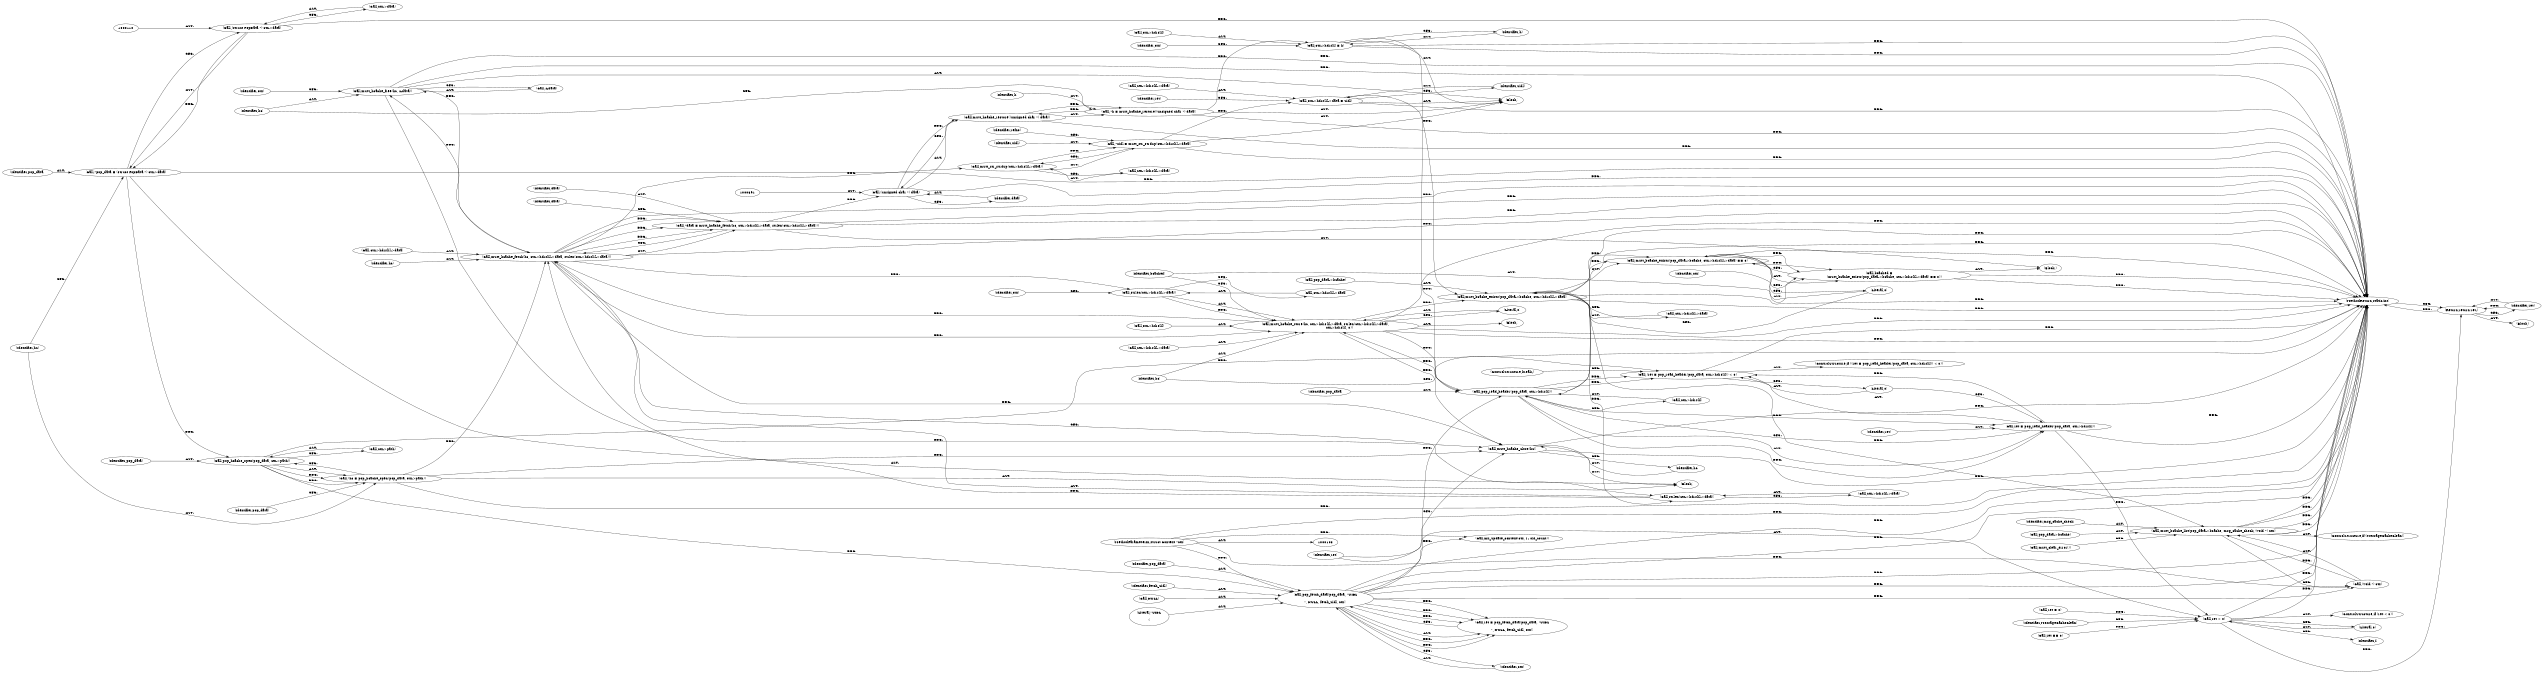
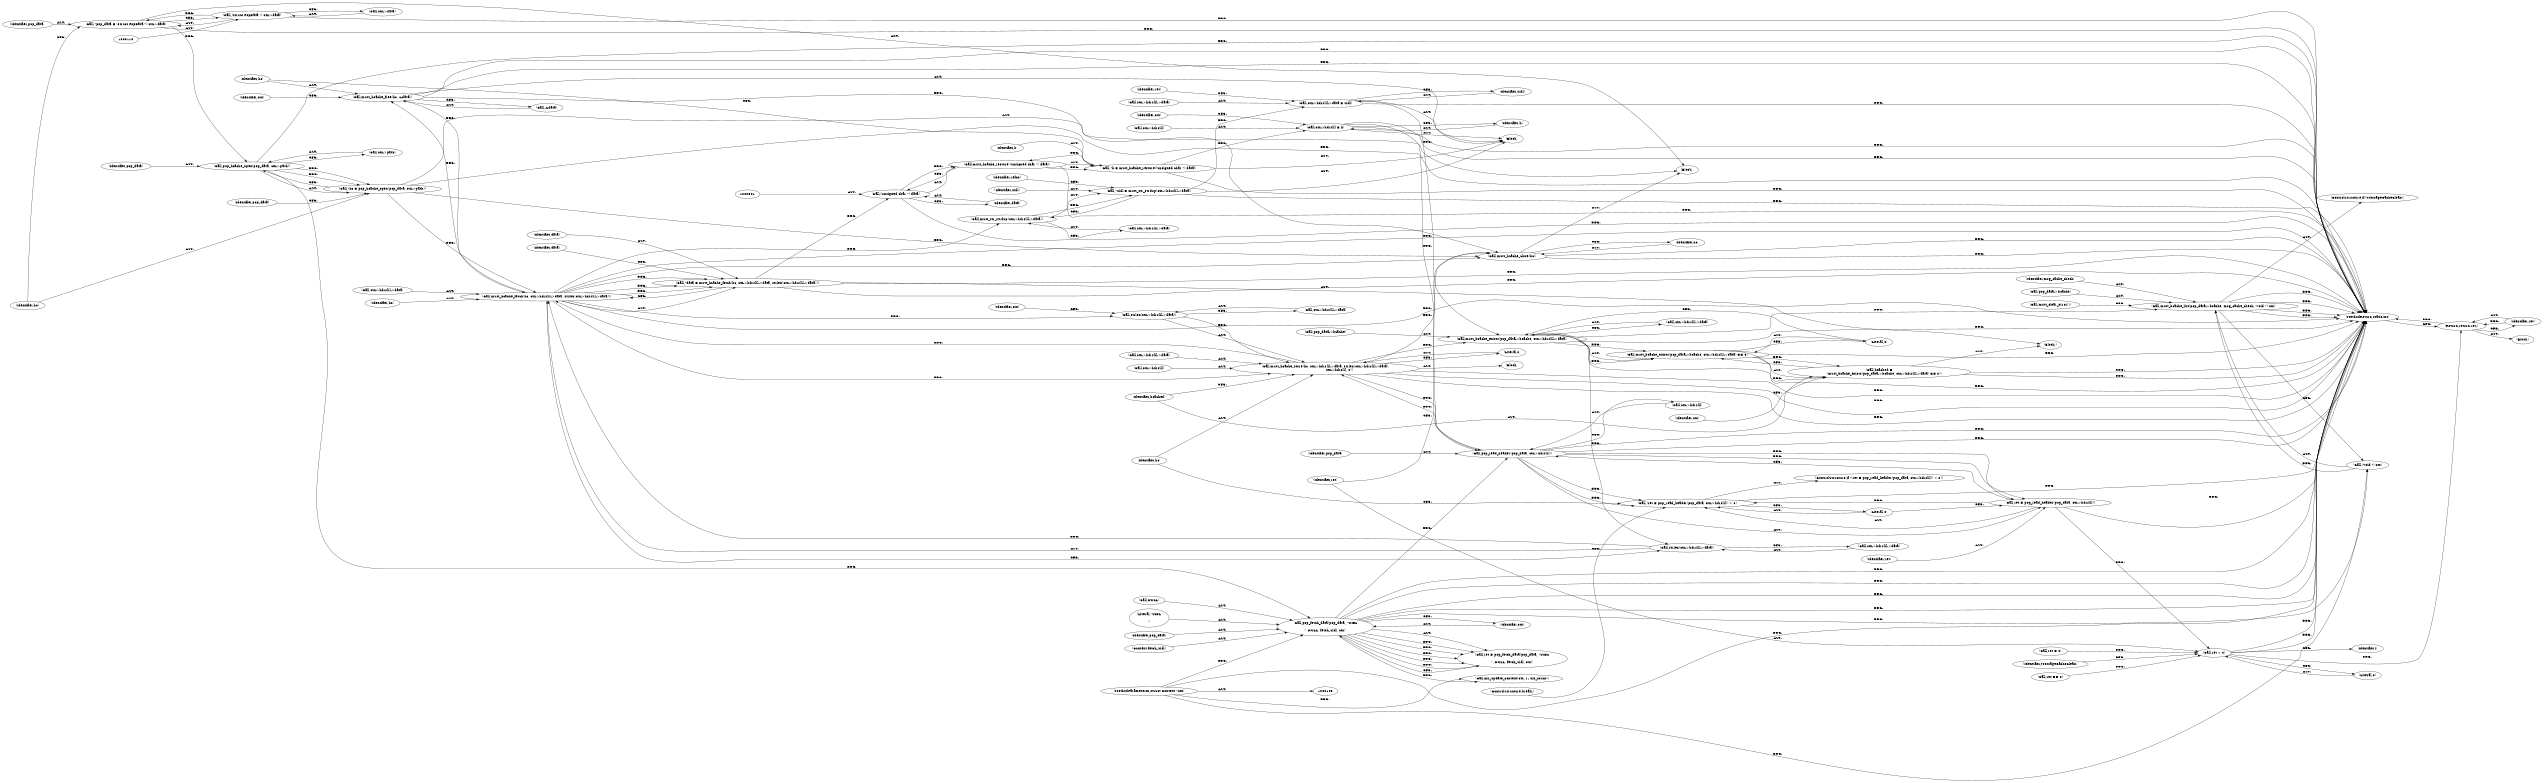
node "(Identifier,fetch_uidl)": label "(Identifier,fetch_uidl)" -> "(Context,fetch_uidl)"
node "(ControlStructure,if (ret < 0))": removed
